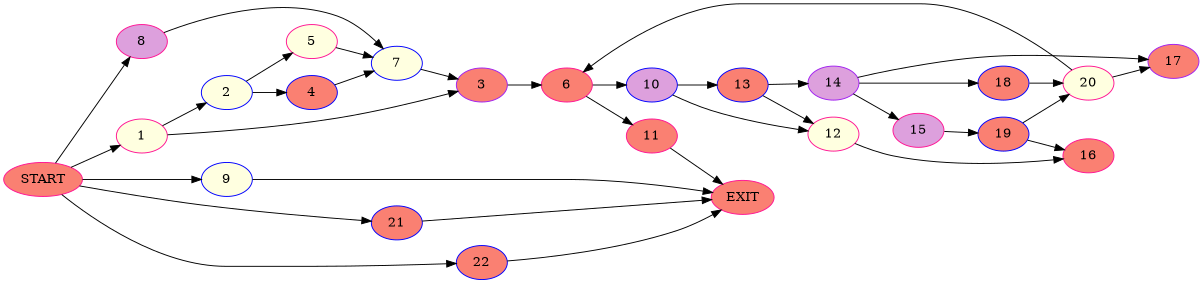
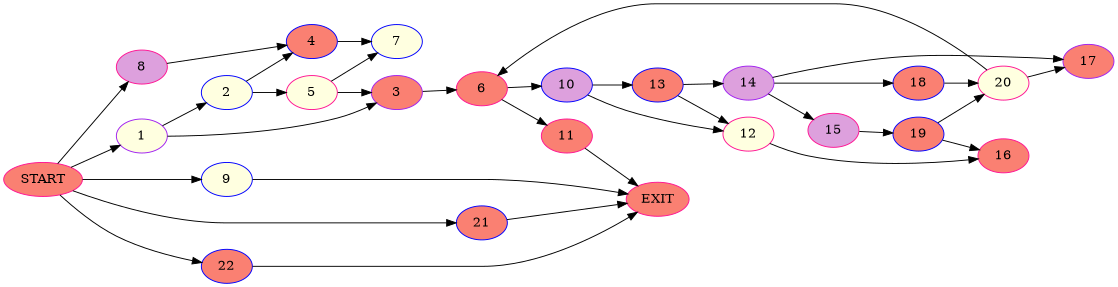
edge "8" -> "7": now "8" -> "4"
edge "7" -> "3": now "5" -> "3"
node "1": color deeppink -> purple
